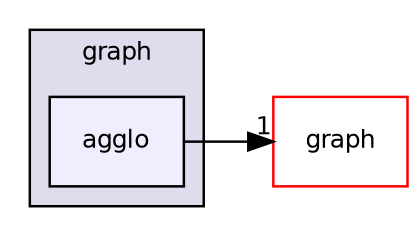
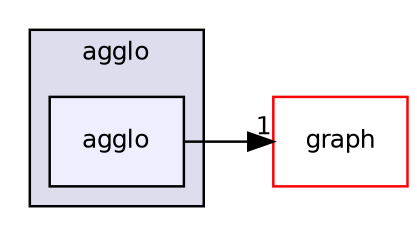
cluster "graph": label "graph" -> "agglo"
